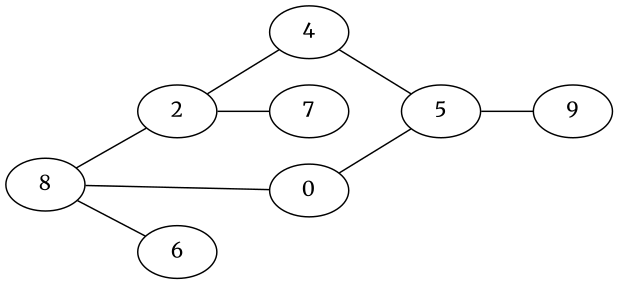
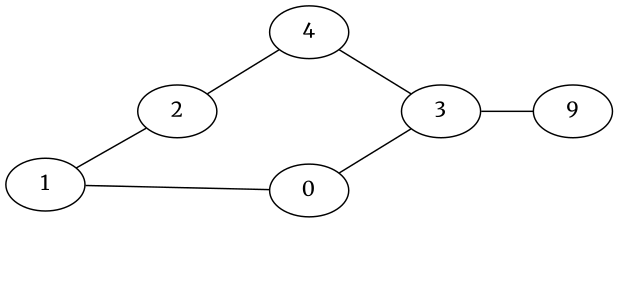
node "7": removed
node "5": label "5" -> "3"
node "8": label "8" -> "1"
node "6": removed
